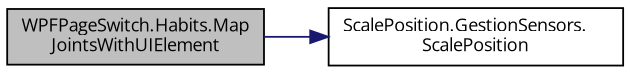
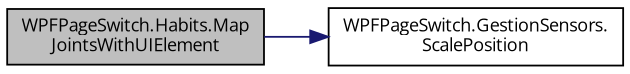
node "ScalePosition.GestionSensors. ScalePosition": label "ScalePosition.GestionSensors. ScalePosition" -> "WPFPageSwitch.GestionSensors. ScalePosition"
